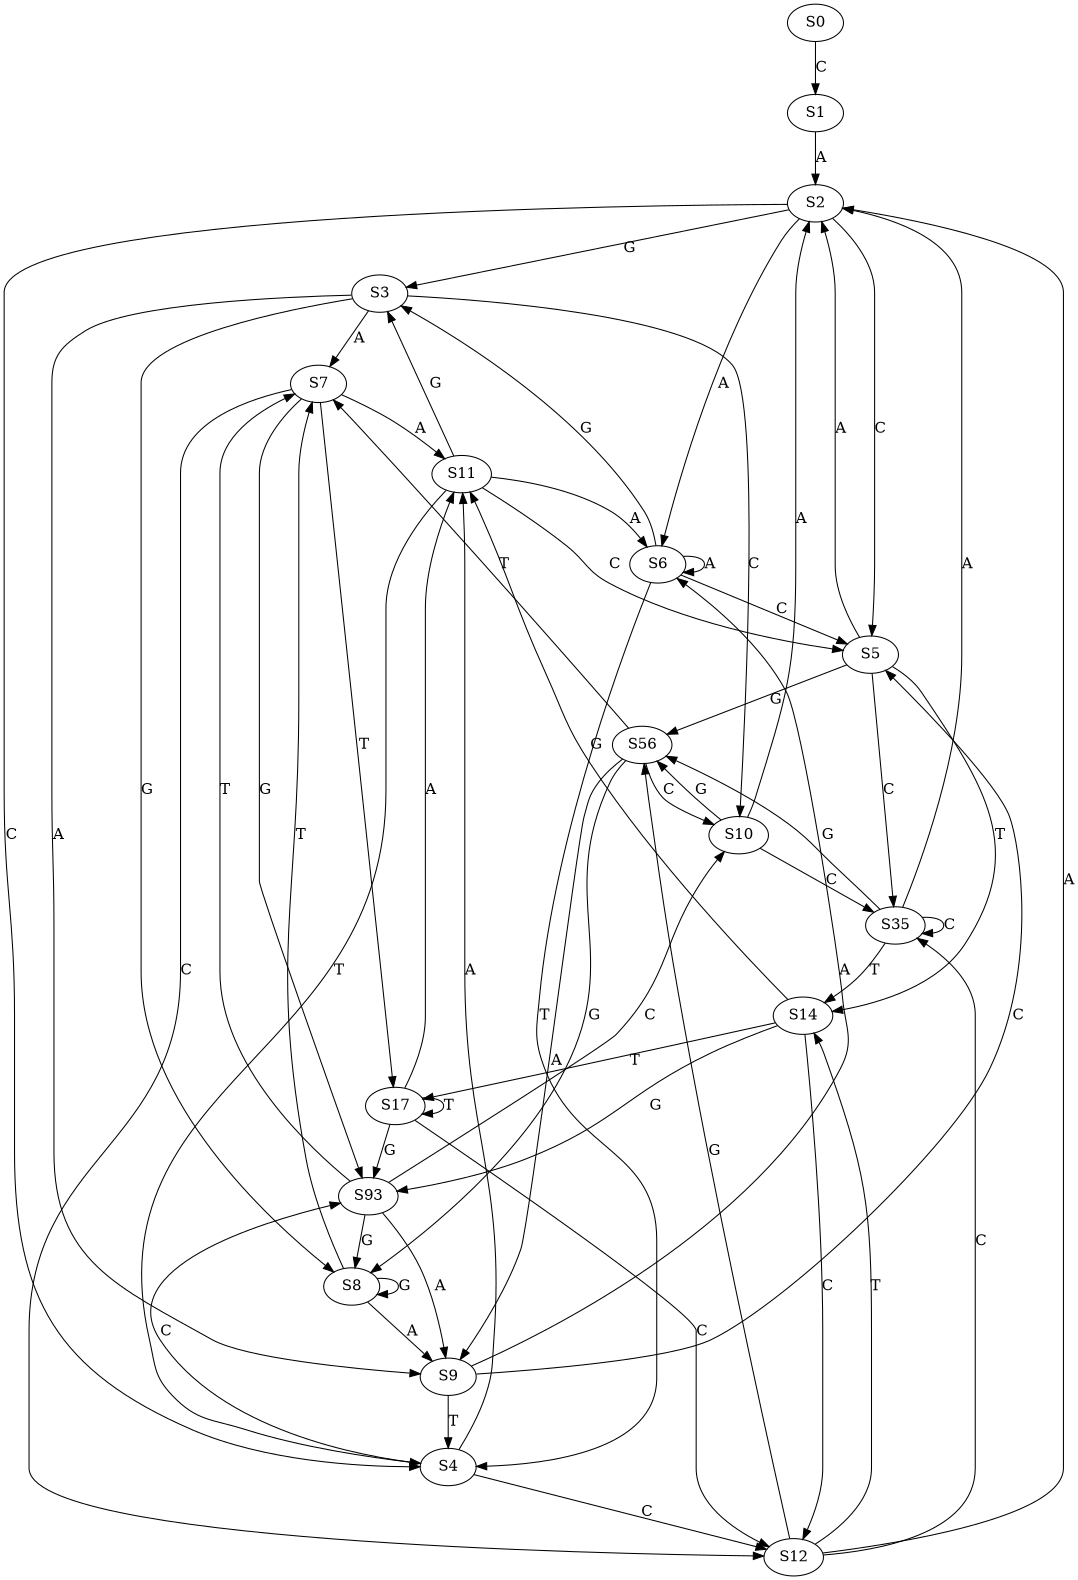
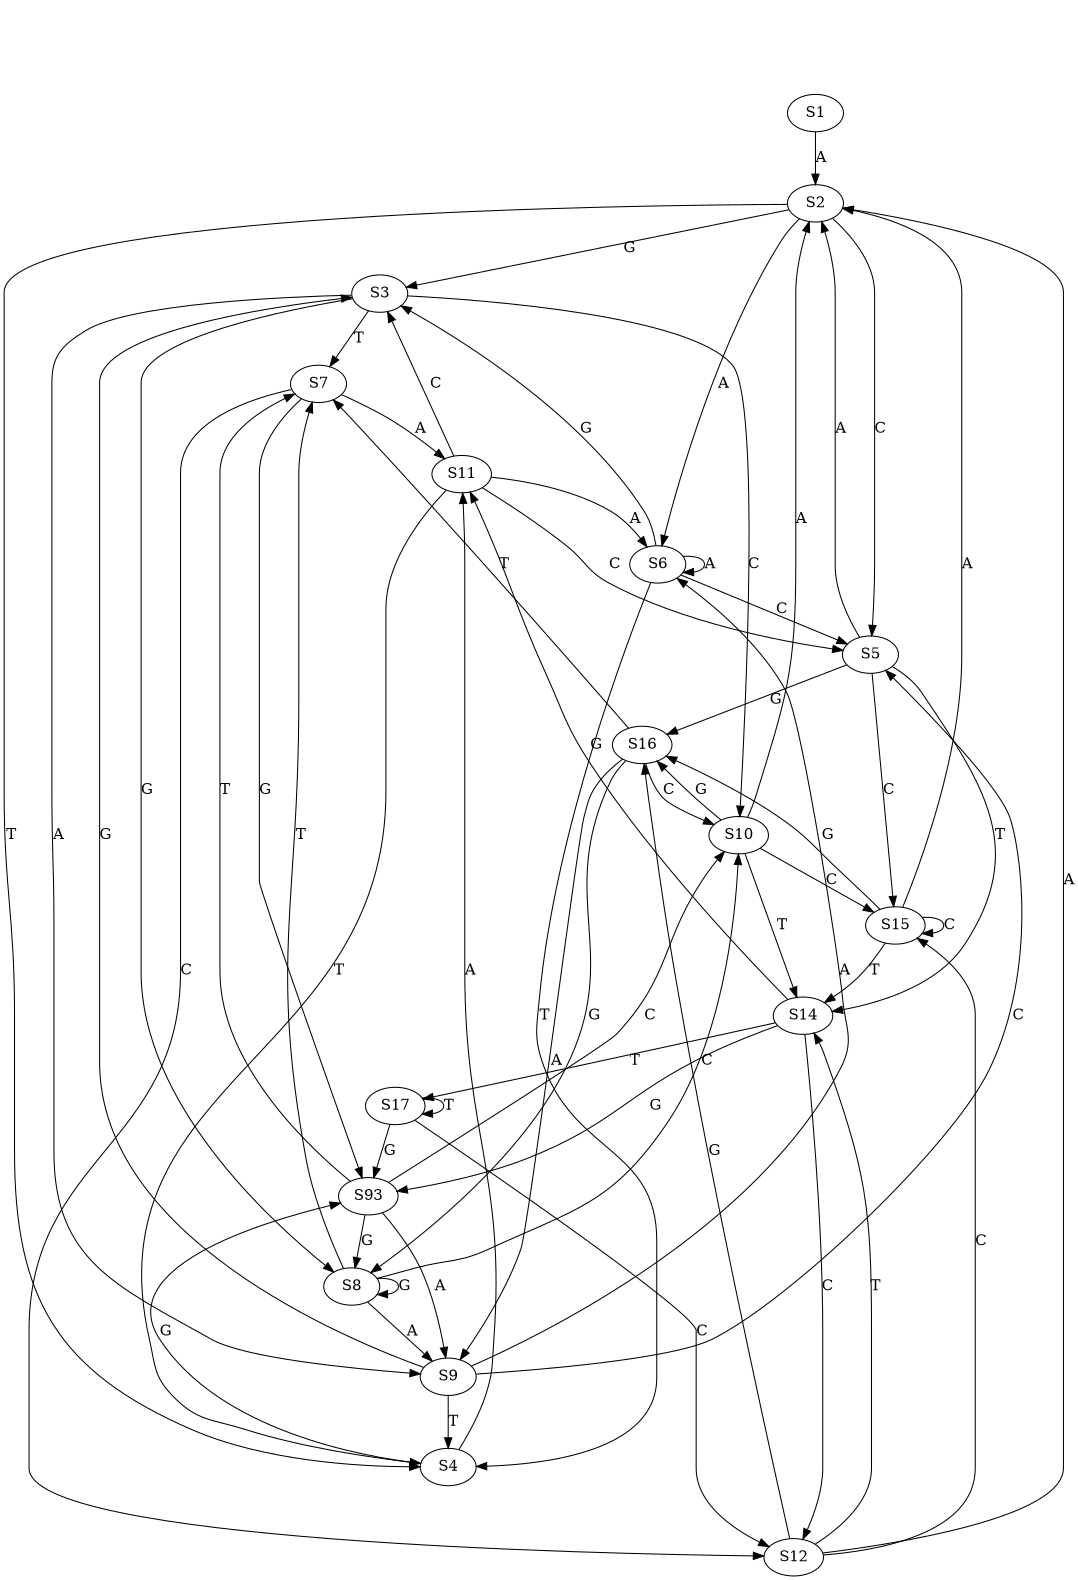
node "S0": removed
edge "S3" -> "S7": label "A" -> "T"
edge "S11" -> "S3": label "G" -> "C"
edge "S7" -> "S17": removed, label "T"
node "S56": label "S56" -> "S16"
edge "S17" -> "S11": removed, label "A"
edge "S9" -> "S3": added, label "G"
edge "S2" -> "S4": label "C" -> "T"
edge "S10" -> "S14": added, label "T"
node "S35": label "S35" -> "S15"
edge "S8" -> "S10": added, label "C"
edge "S4" -> "S93": label "C" -> "G"
edge "S4" -> "S12": removed, label "C"
